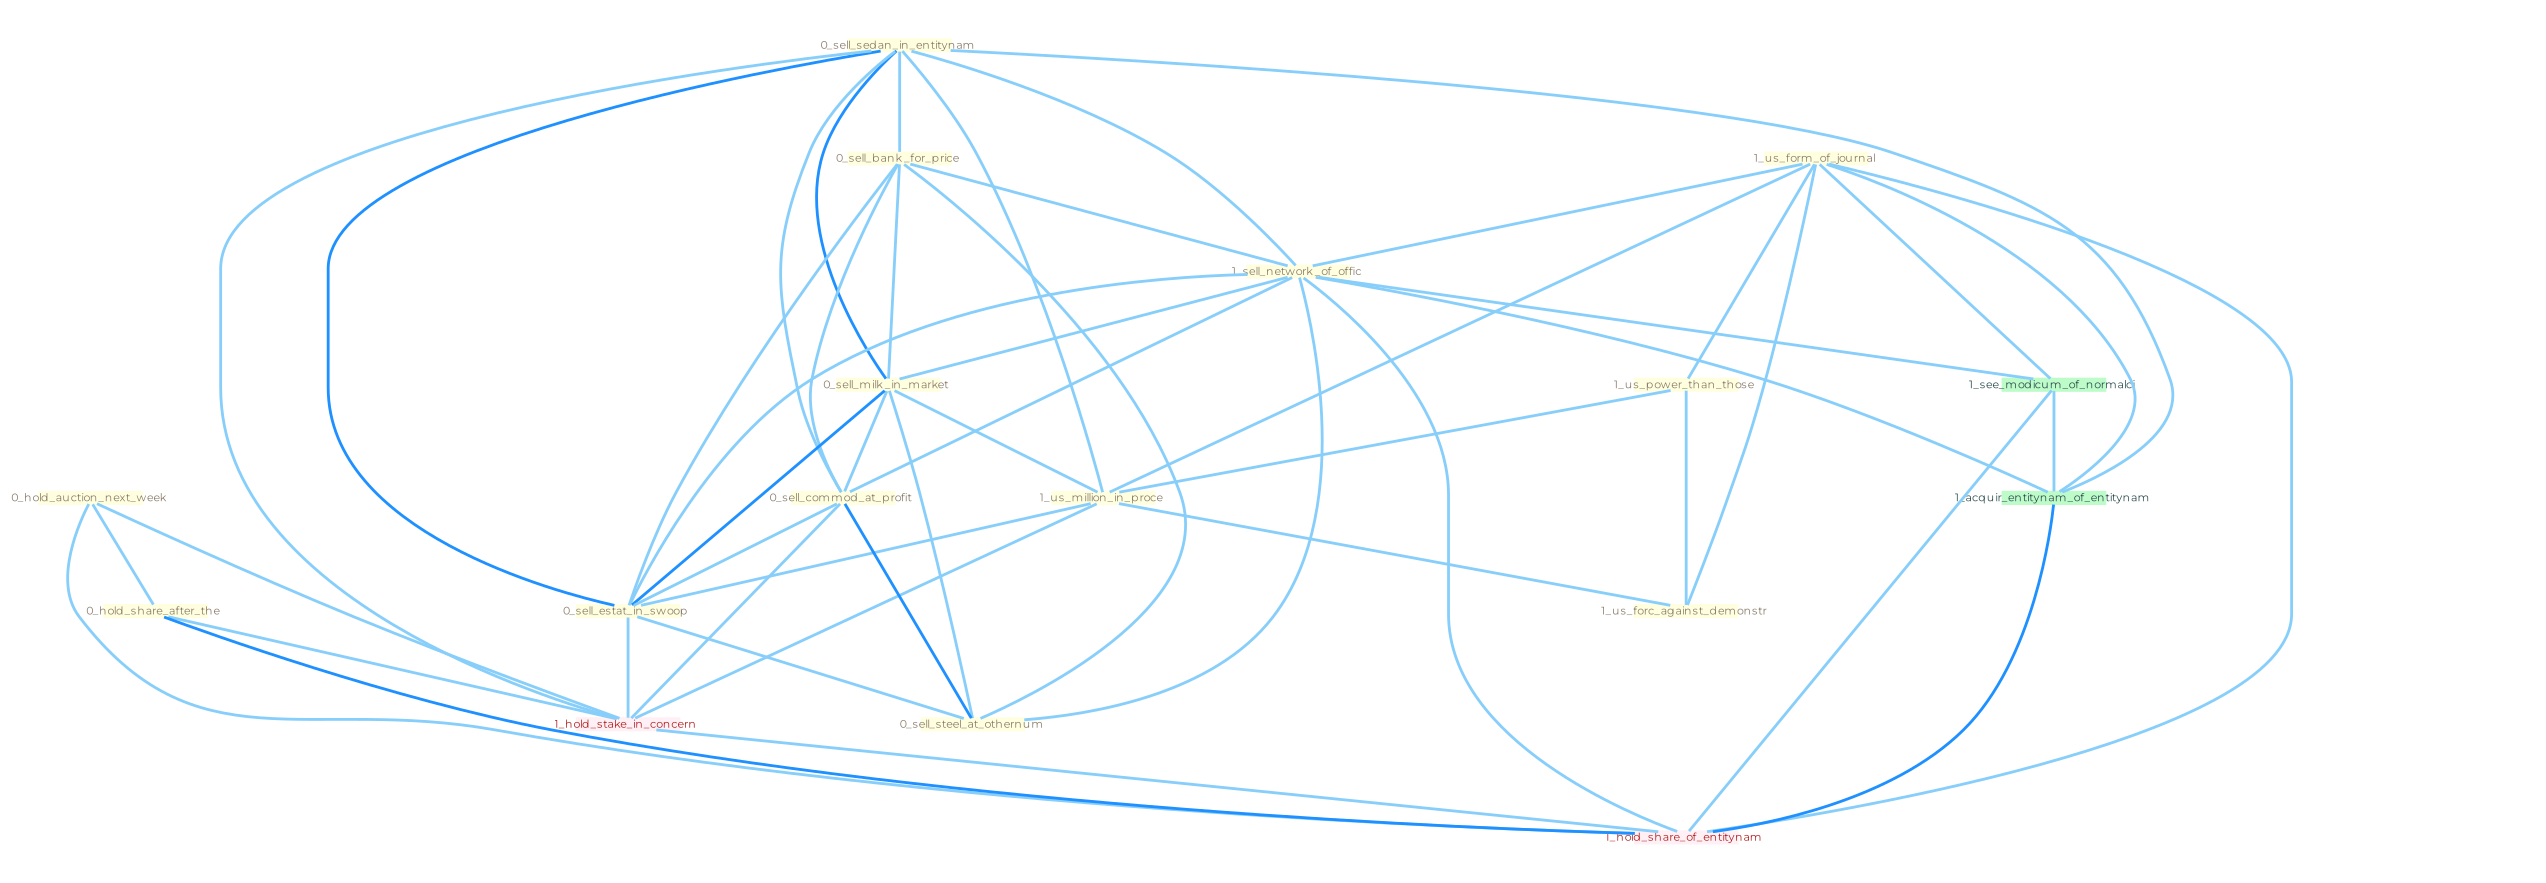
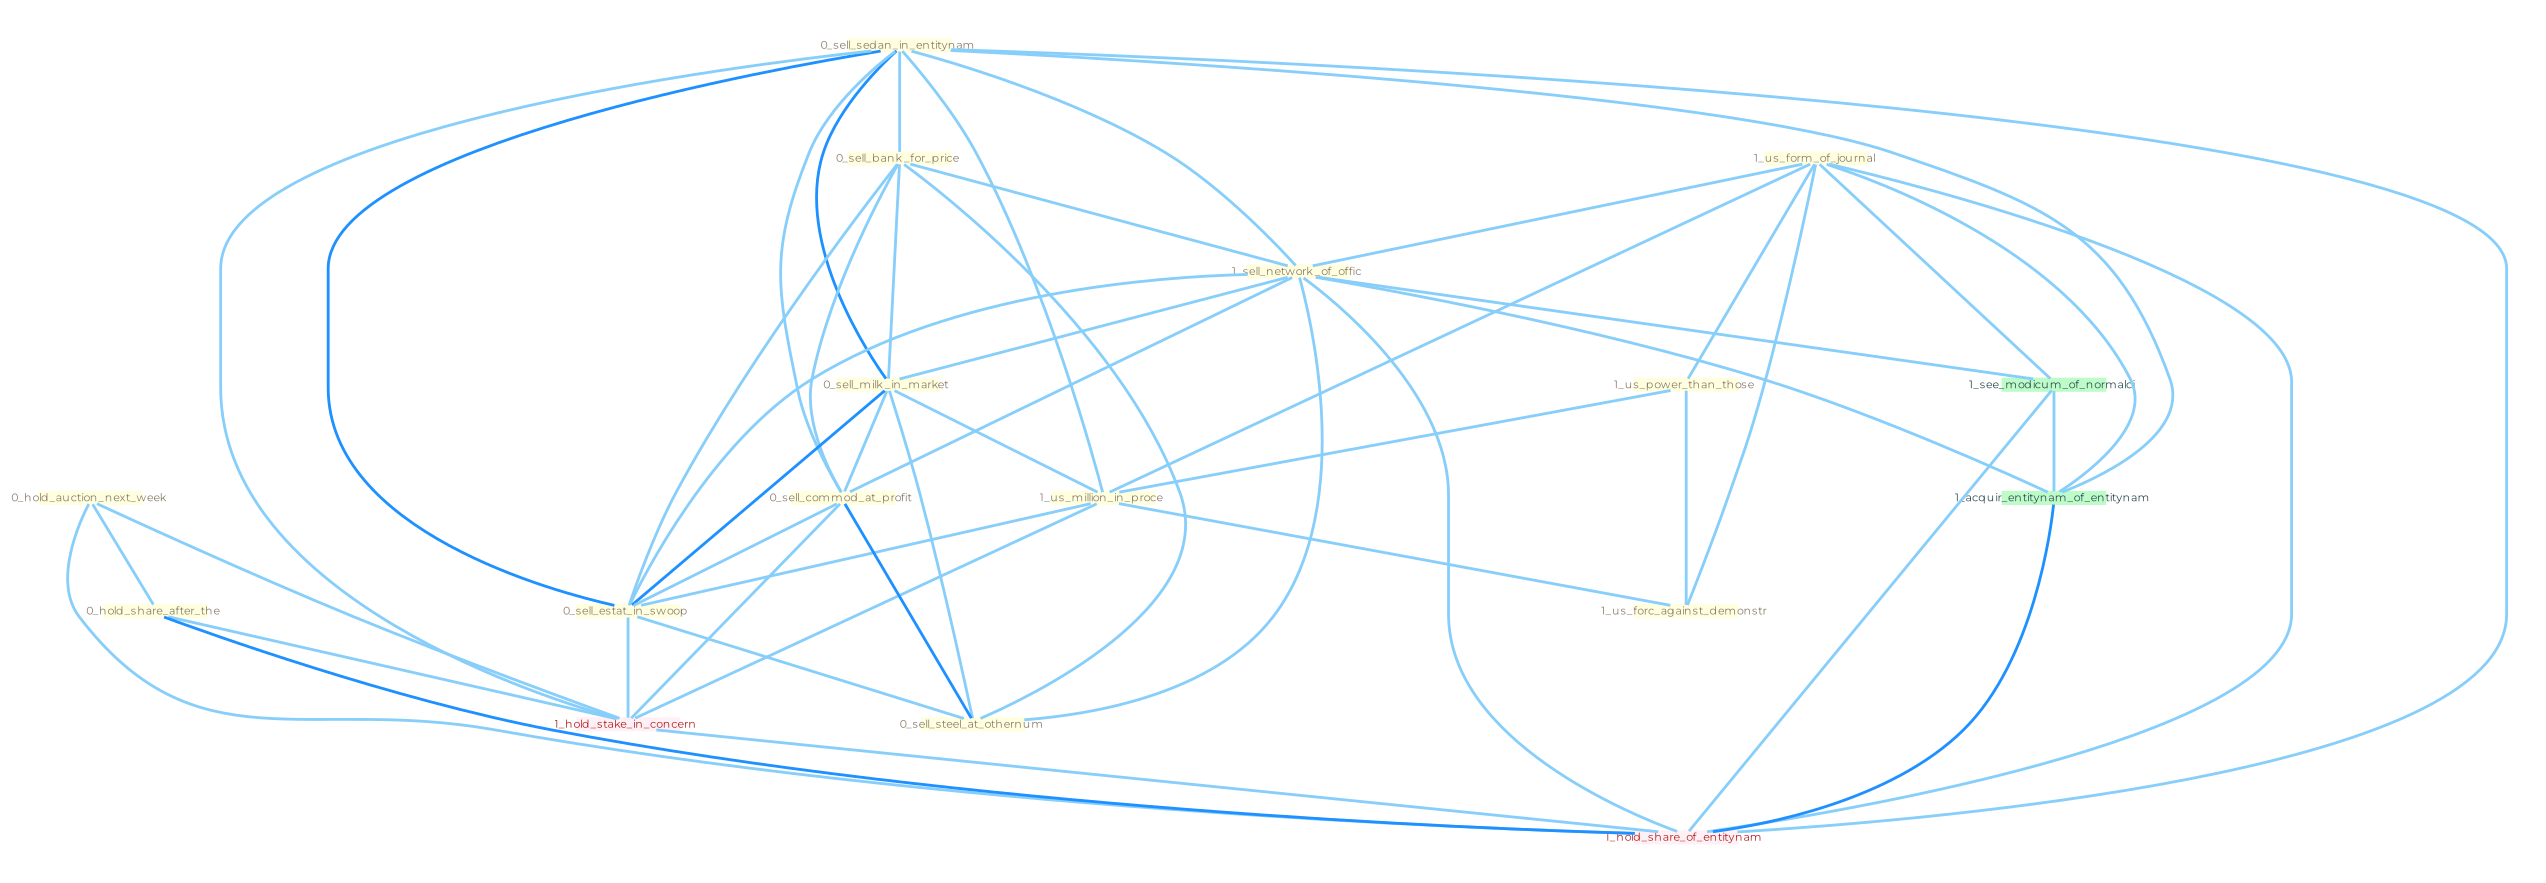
edge "0_sell_sedan_in_entitynam" -- "1_hold_share_of_entitynam": added
